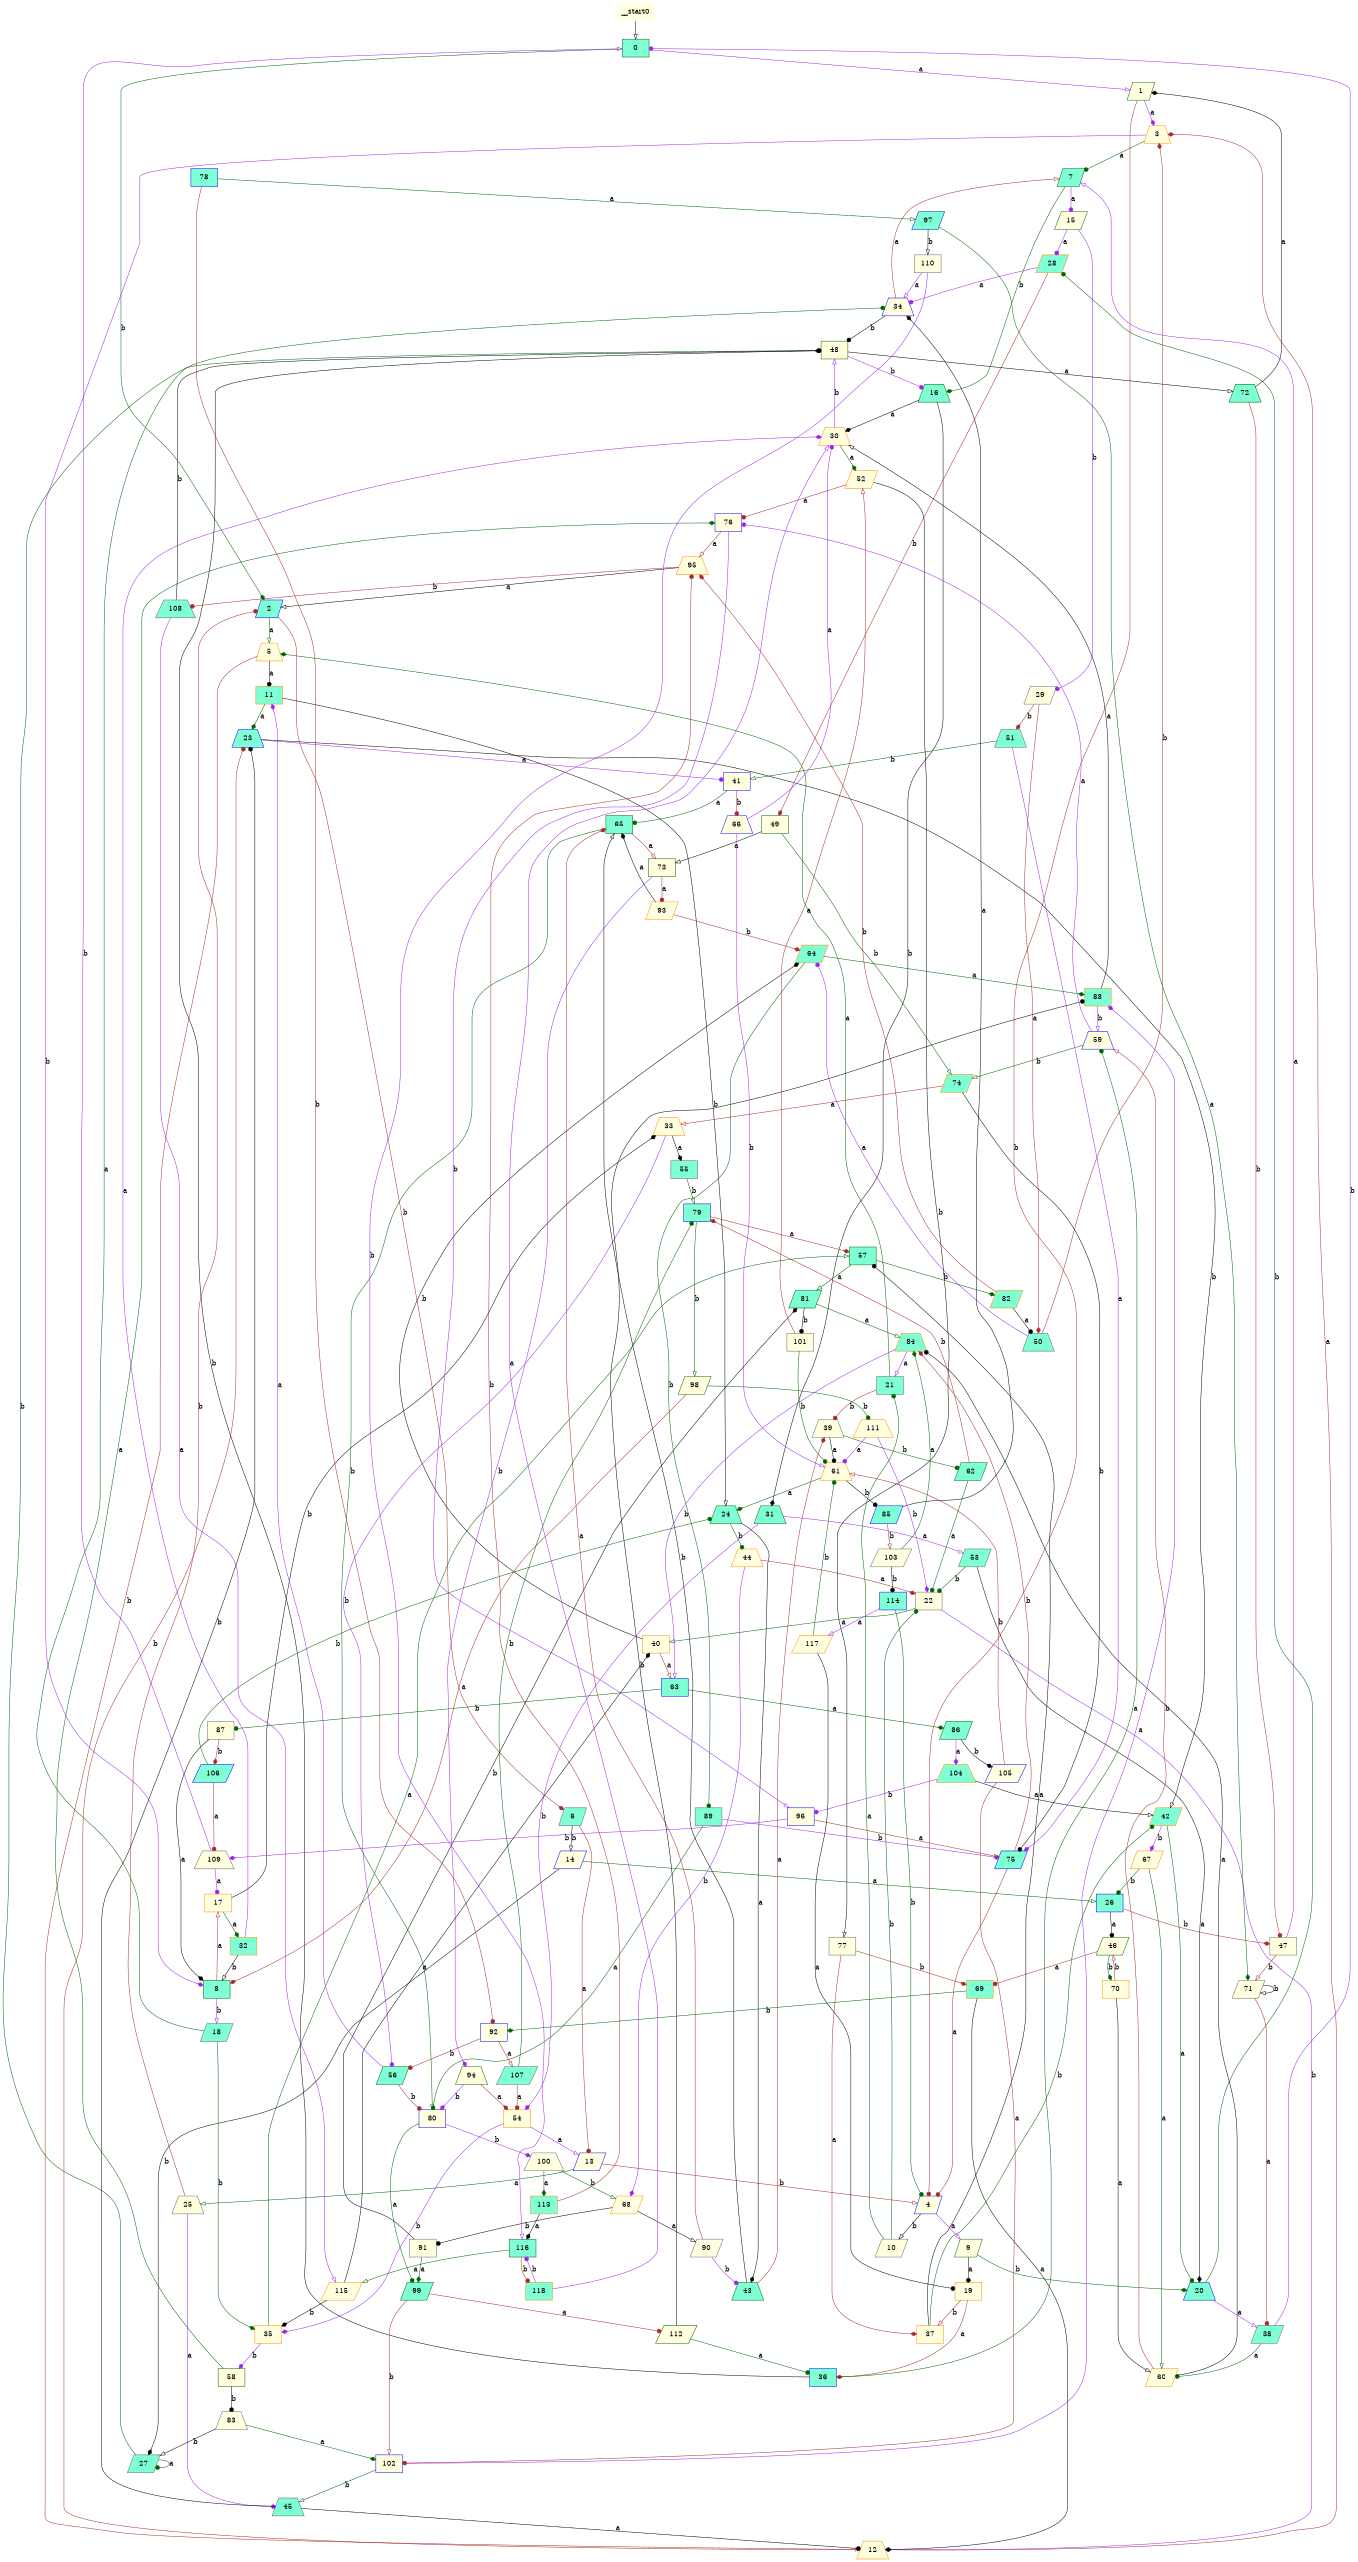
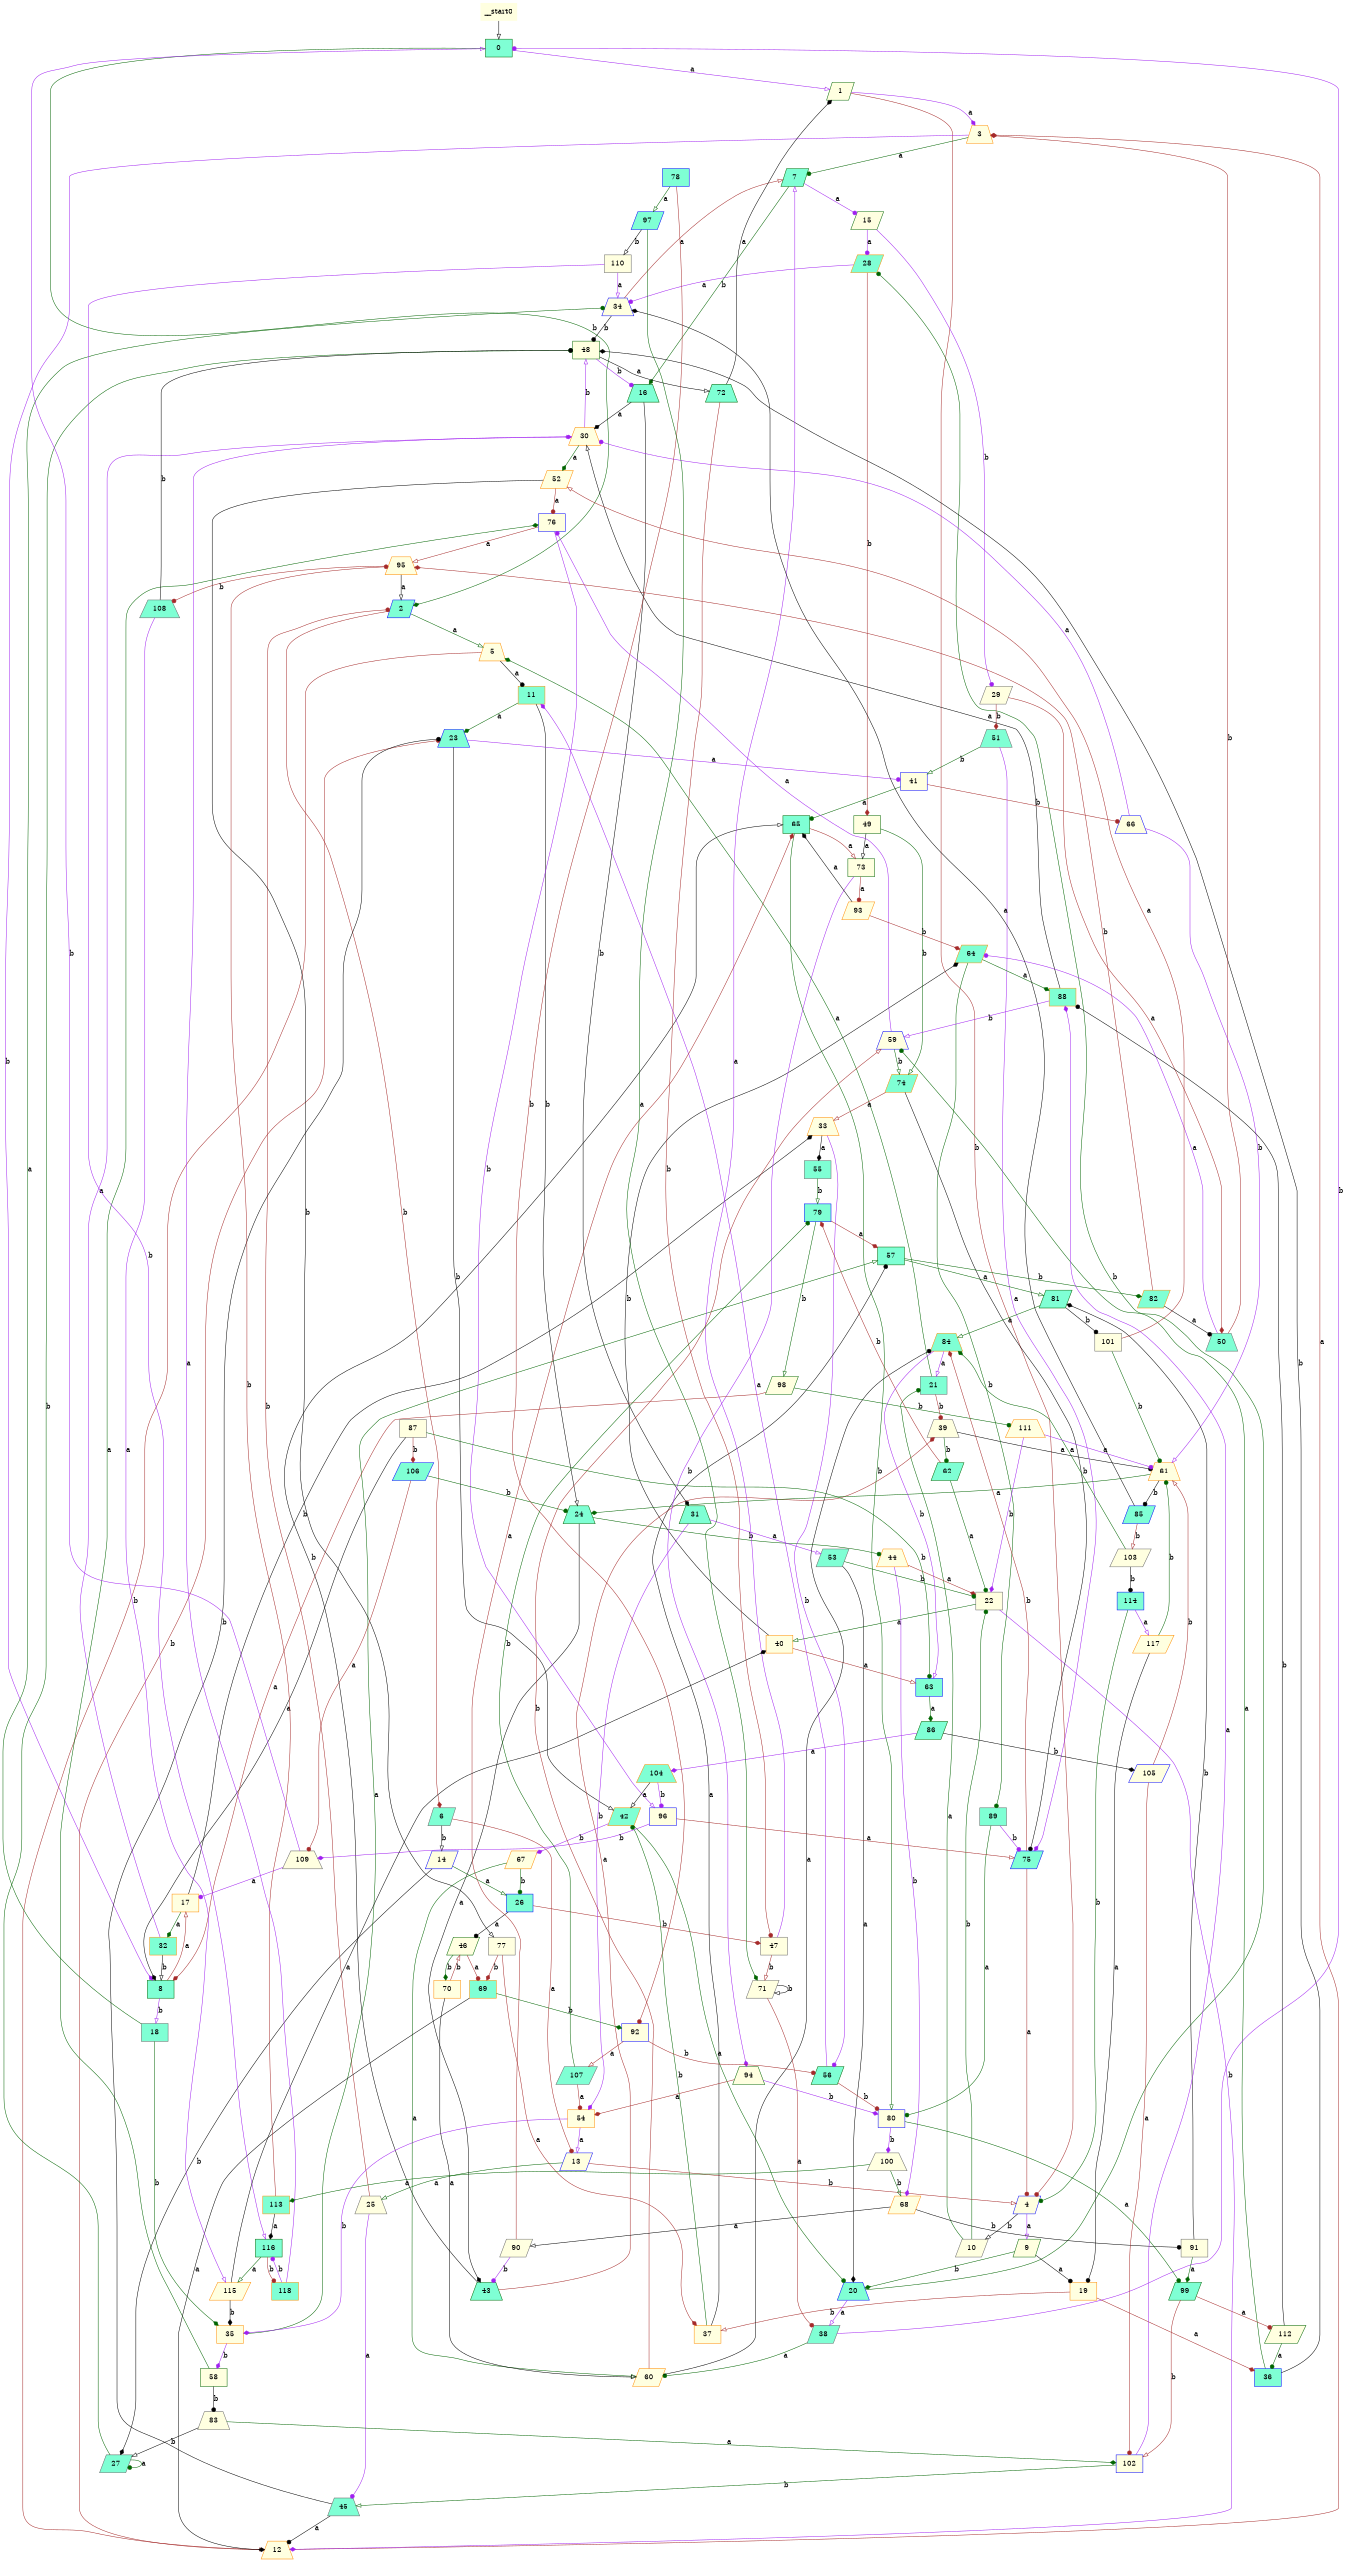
edge "63" -> "87": reversed
node "18": shape parallelogram -> box
